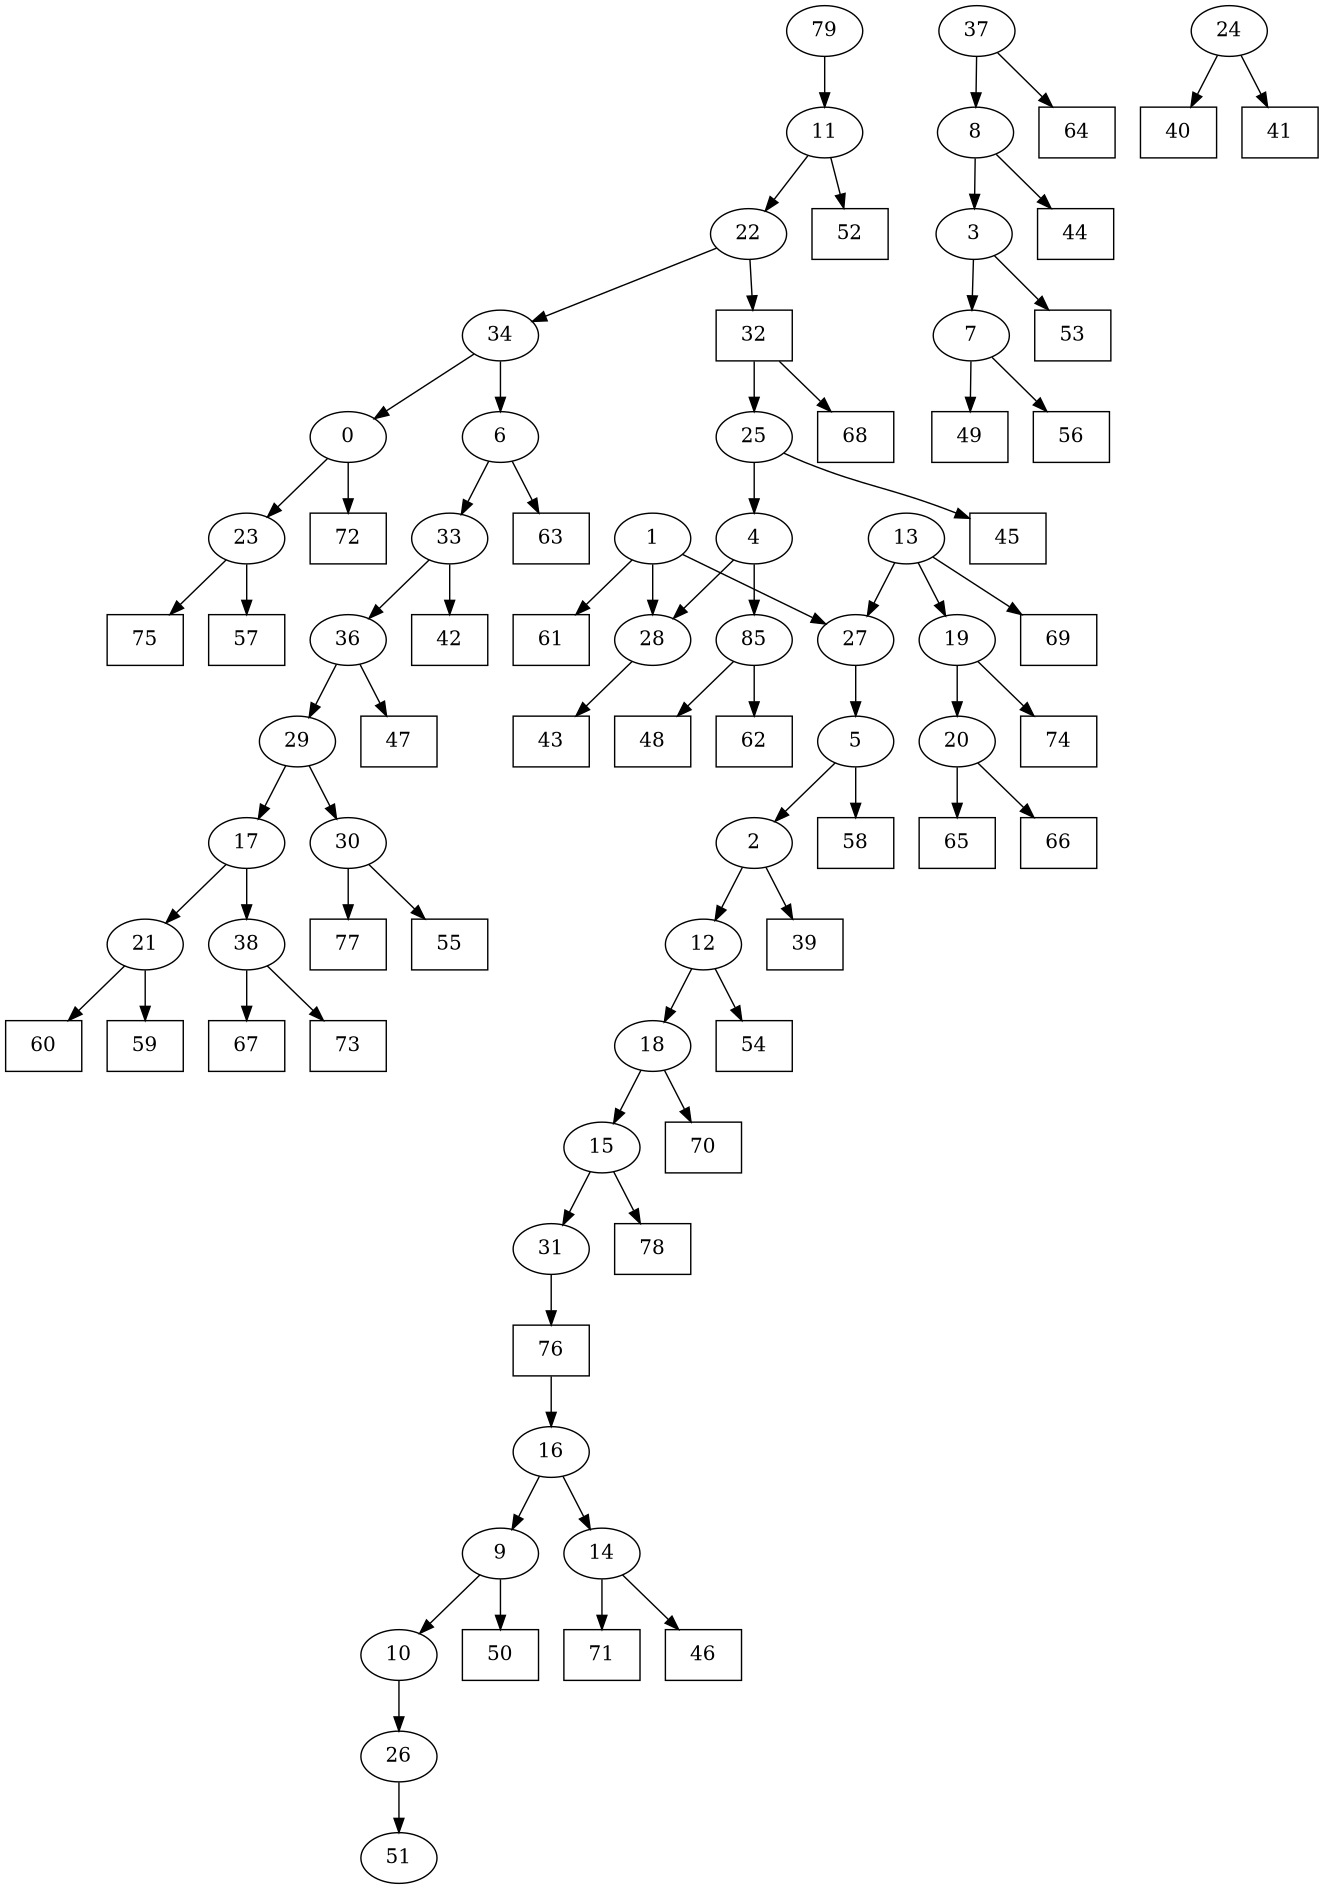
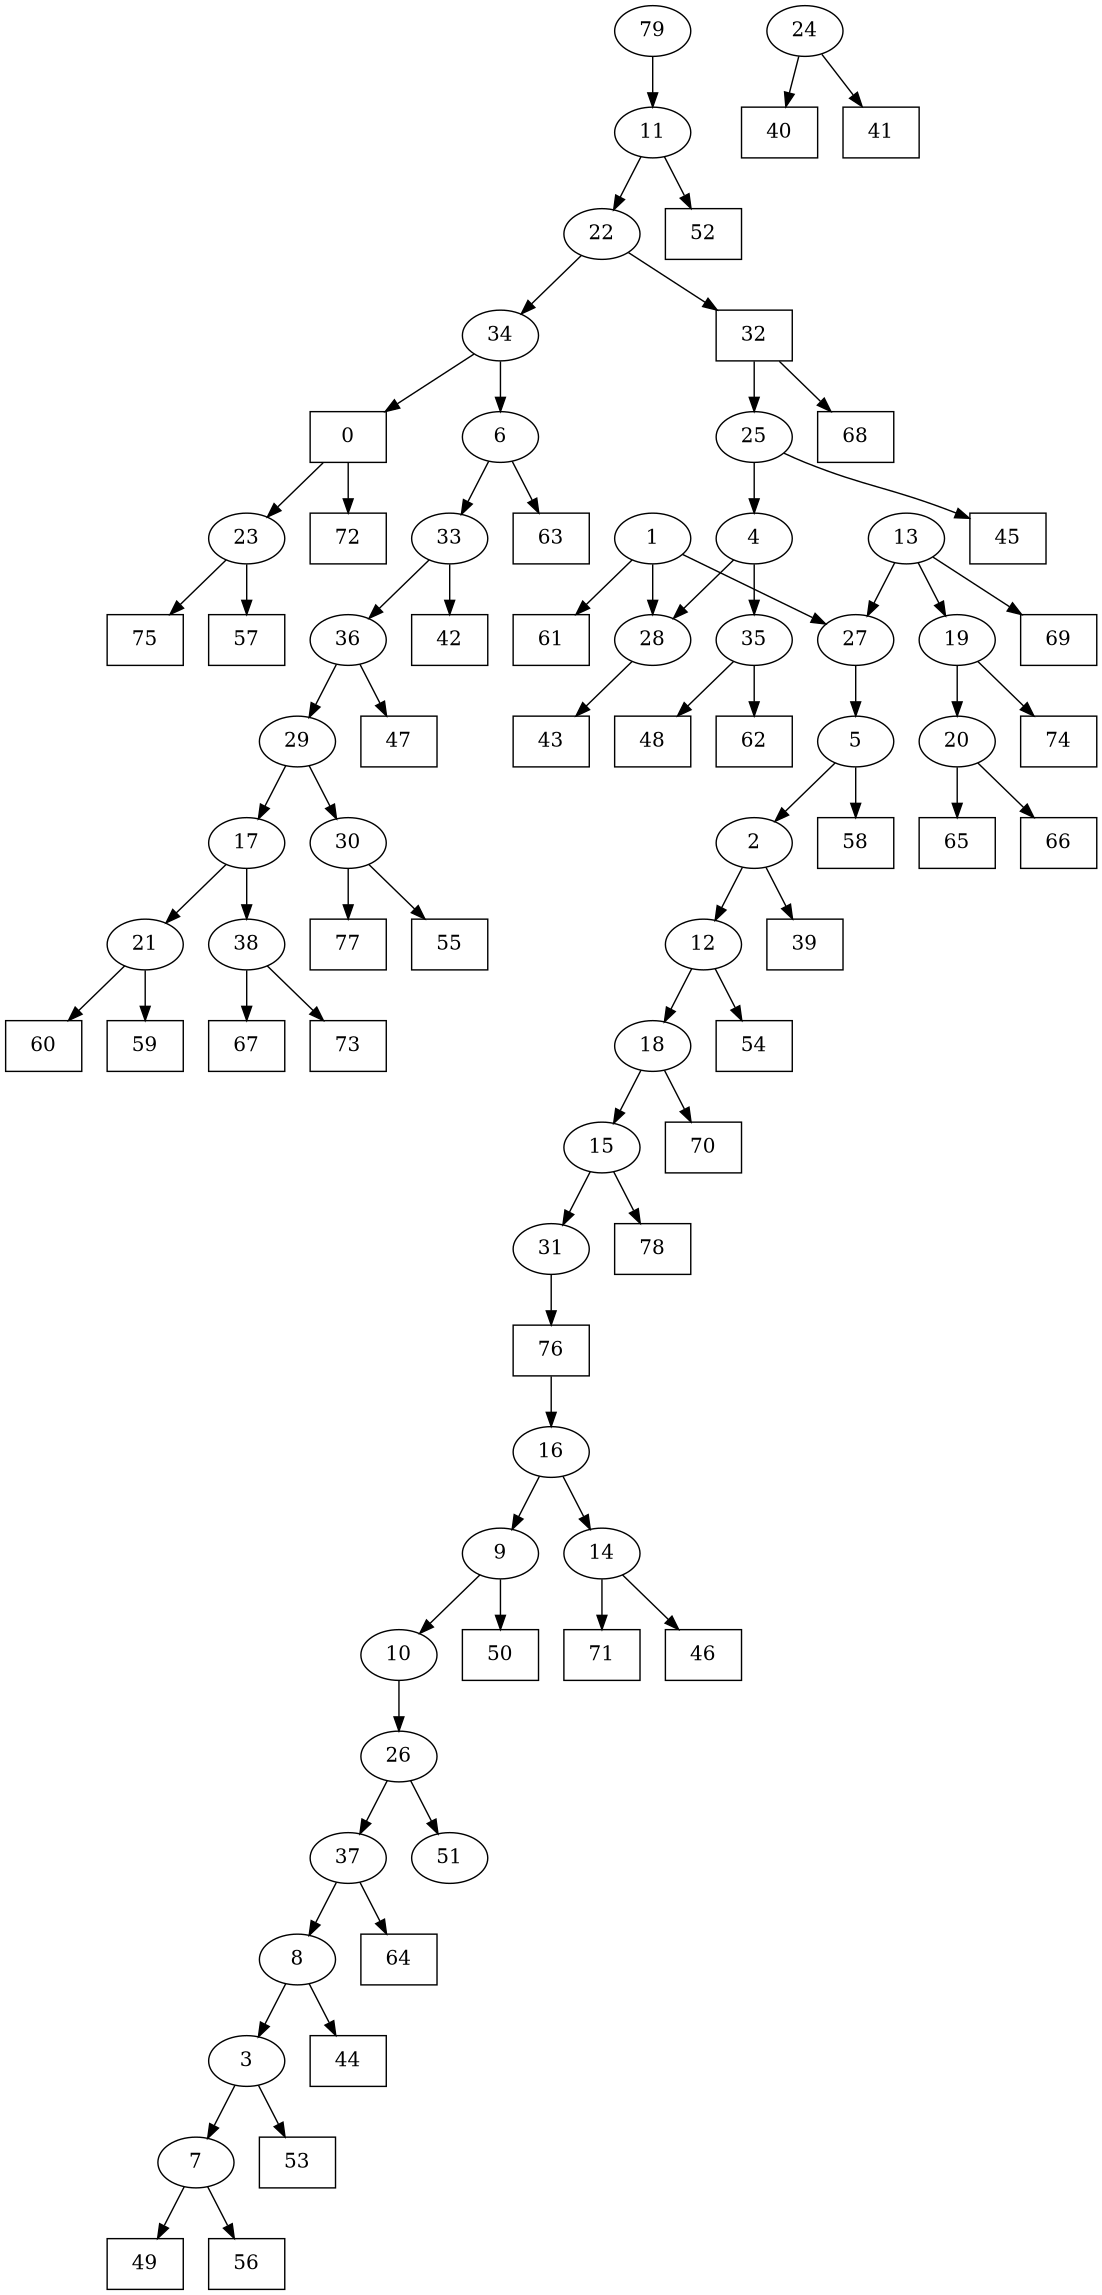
node "0": shape ellipse -> box
node "85": label "85" -> "35"
edge "26" -> "37": added
